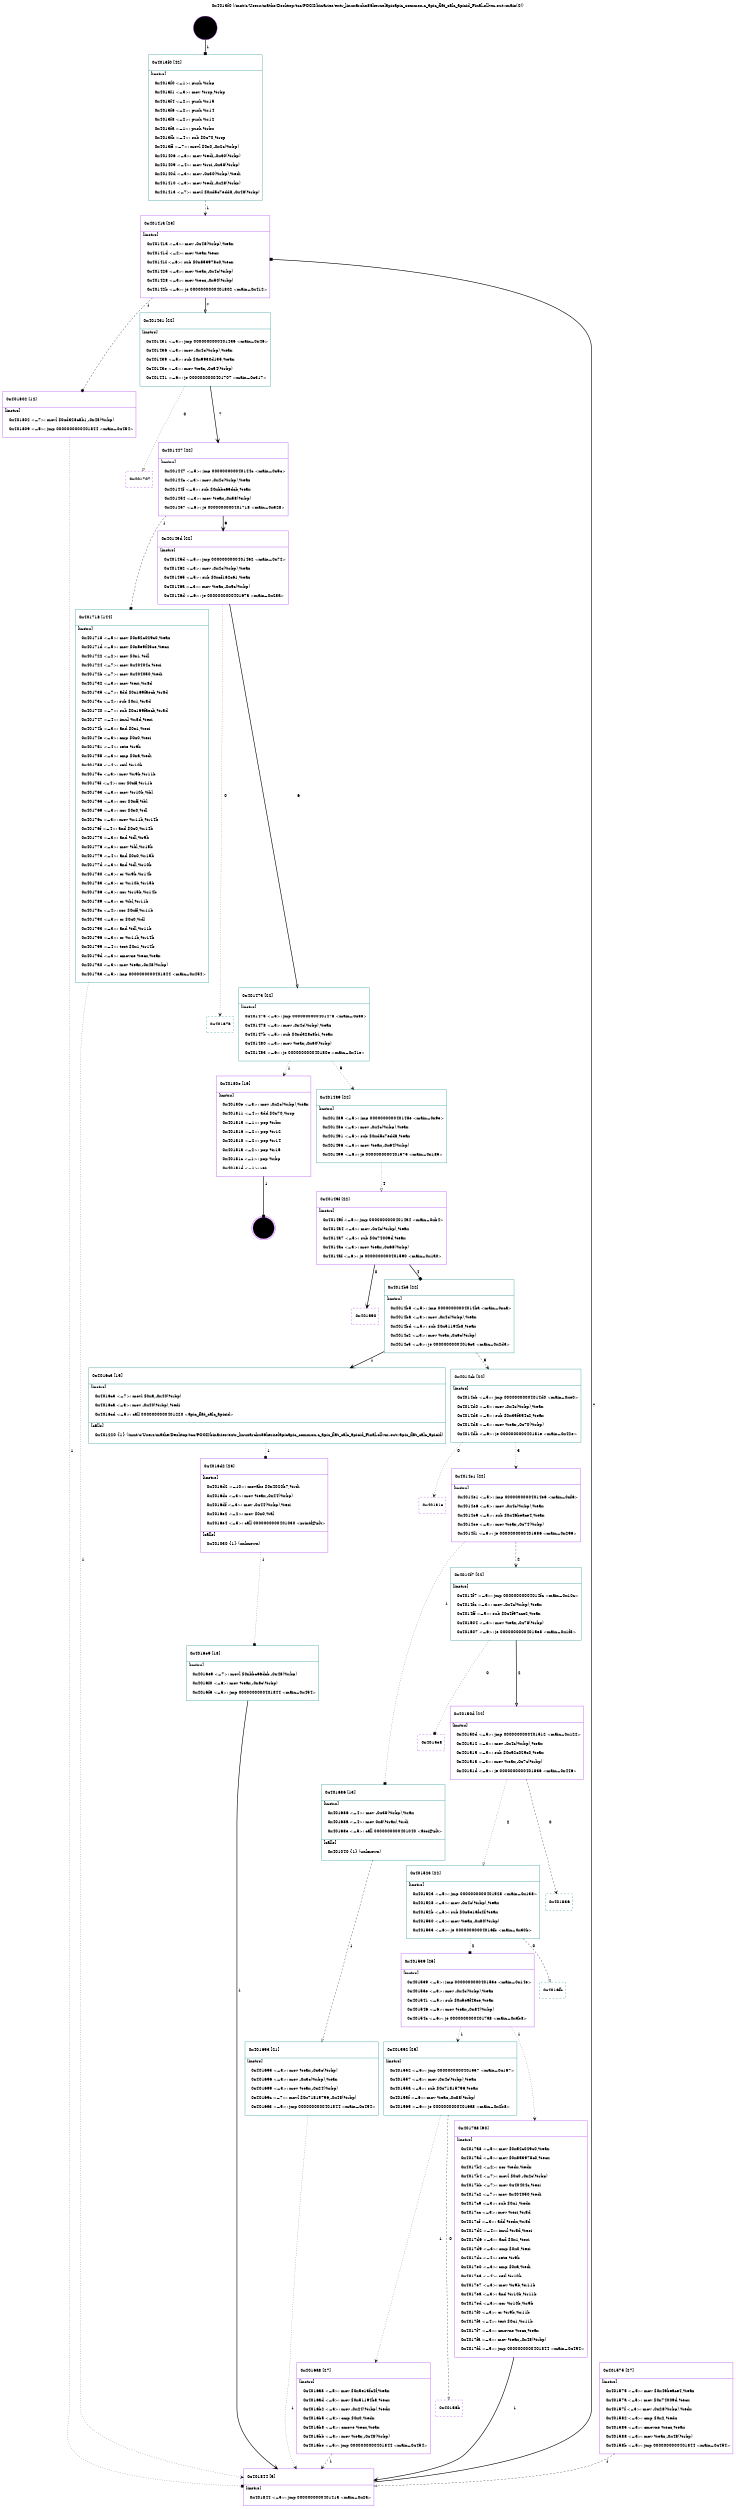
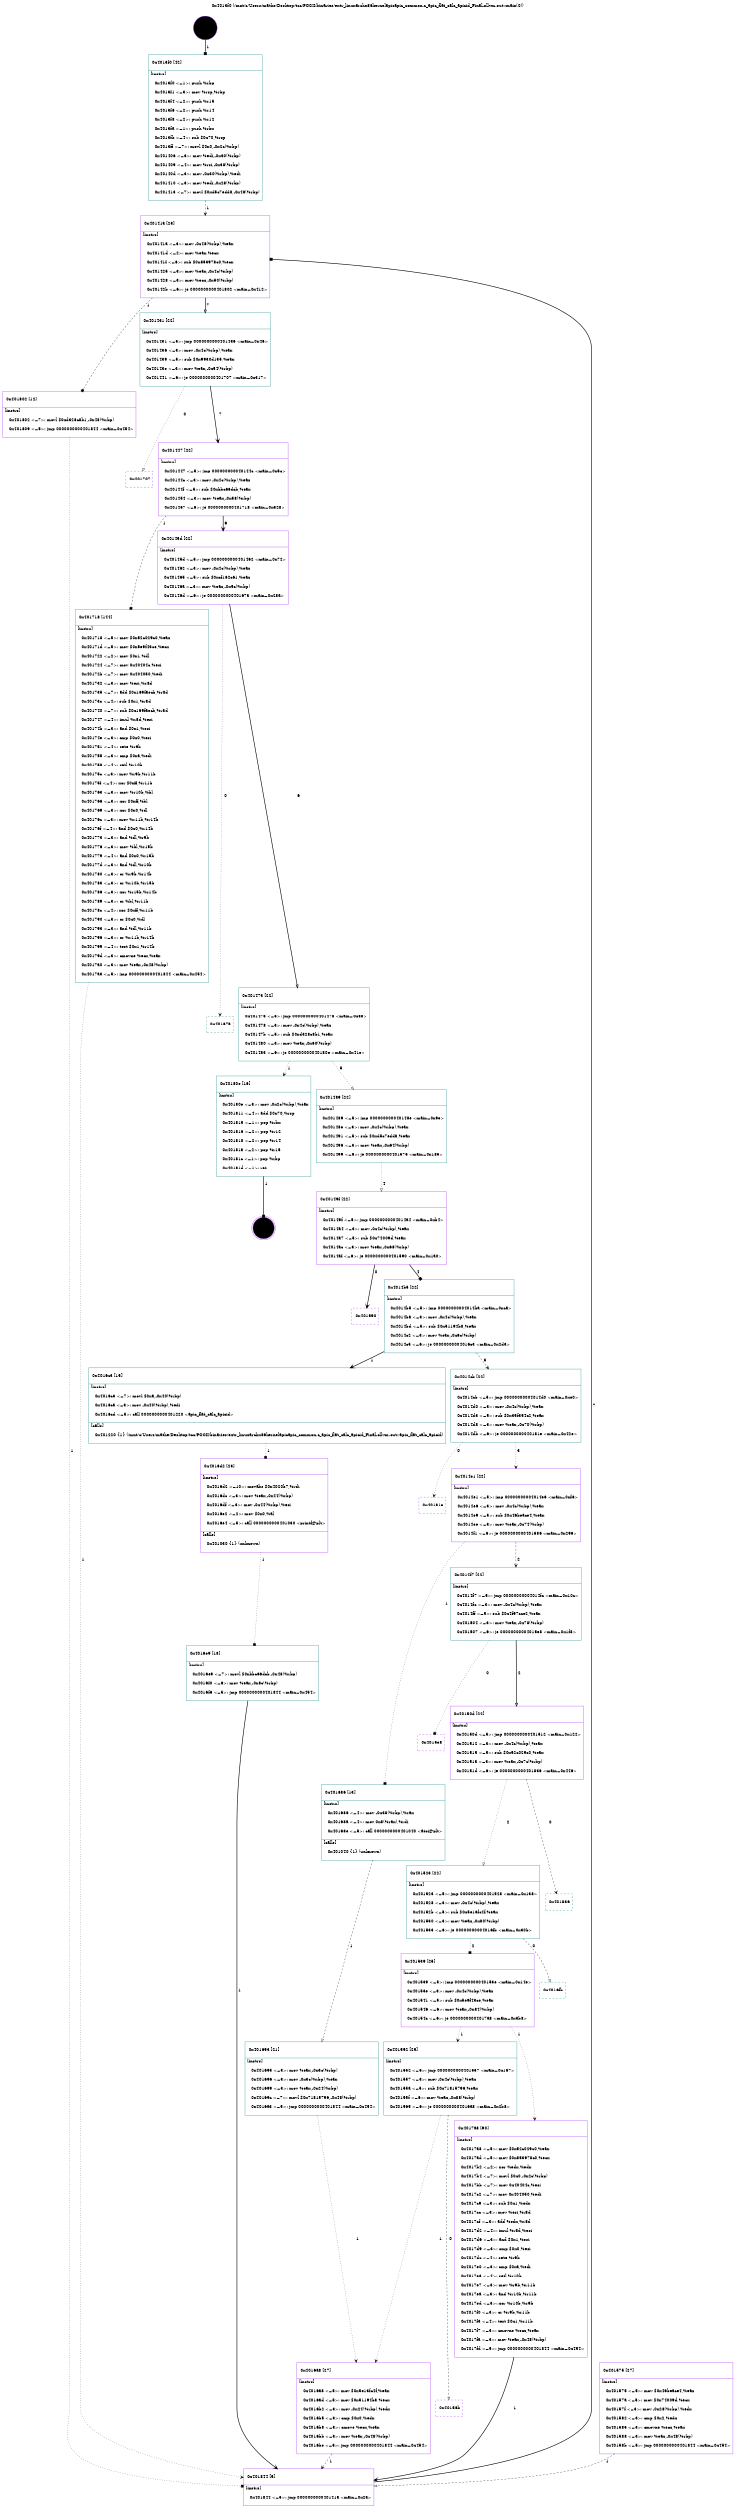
edge "0x401473 [22]" -> "0x401489 [22]": arrowhead vee -> onormal
node "0x40180e [16]": color purple -> teal
edge "0x401693 [21]" -> "0x401844 [5]": now "0x401693 [21]" -> "0x4016a8 [27]"
